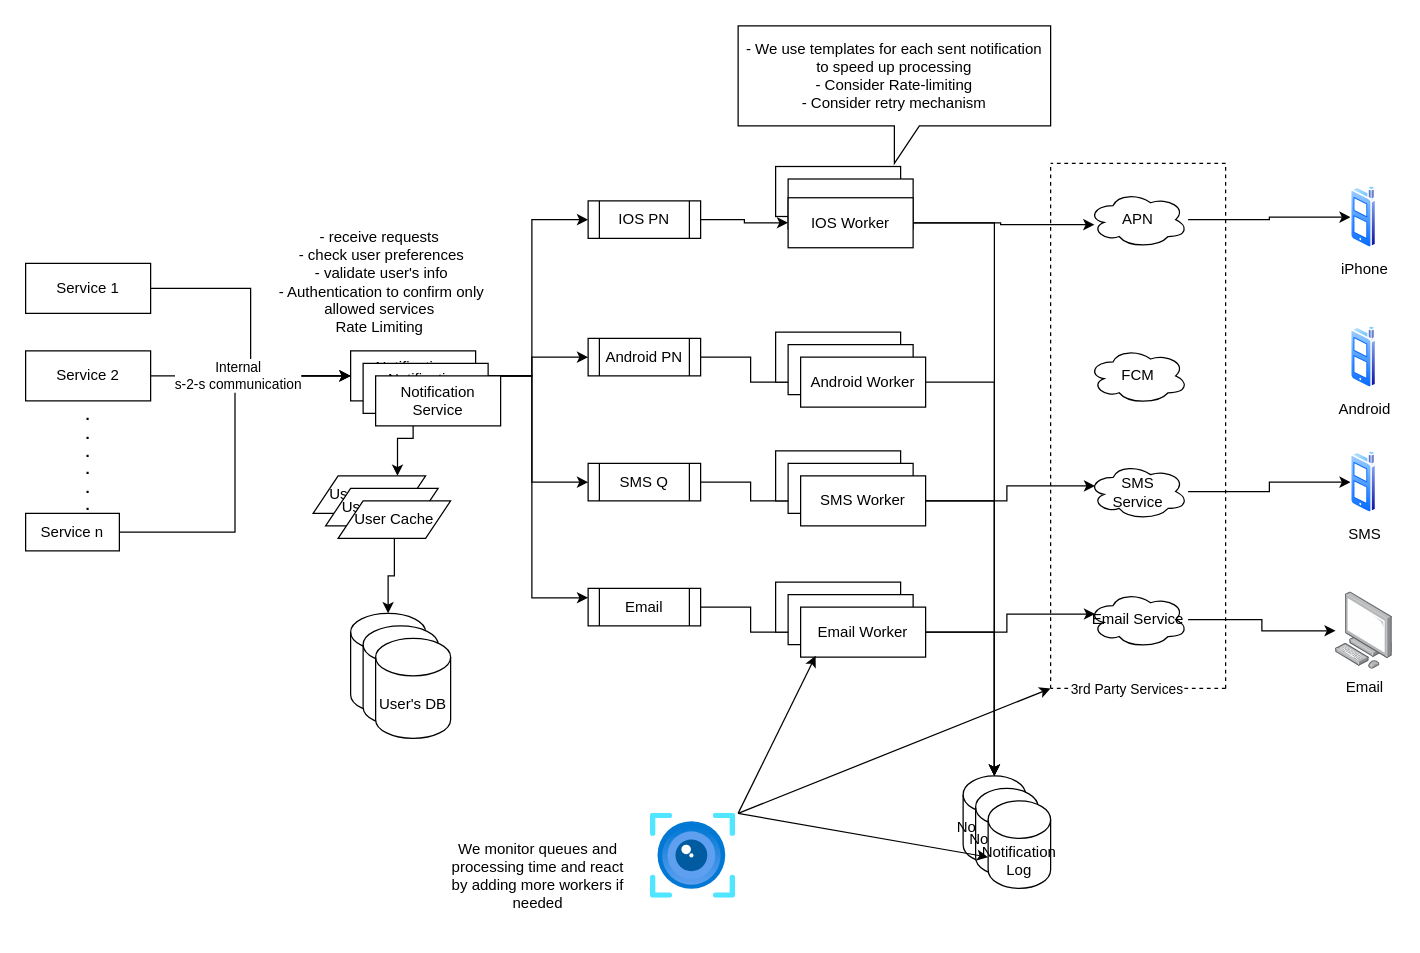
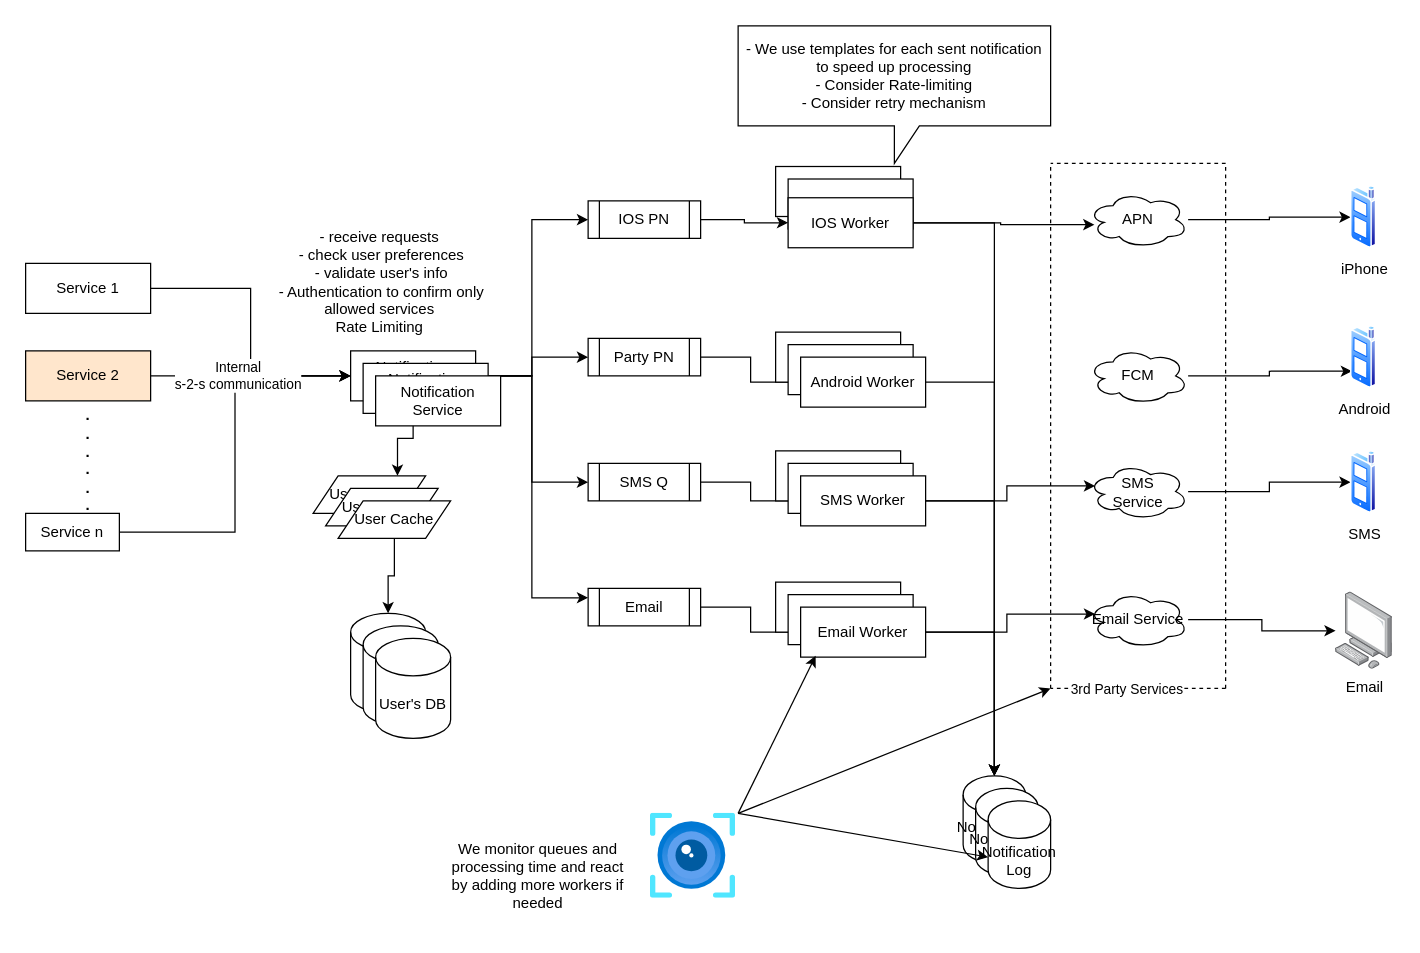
node "Android PN": label "Android PN" -> "Party PN"
node "Service 2": fillcolor #ffffff -> #ffe6cc
edge "FCM" -> "Android": added
